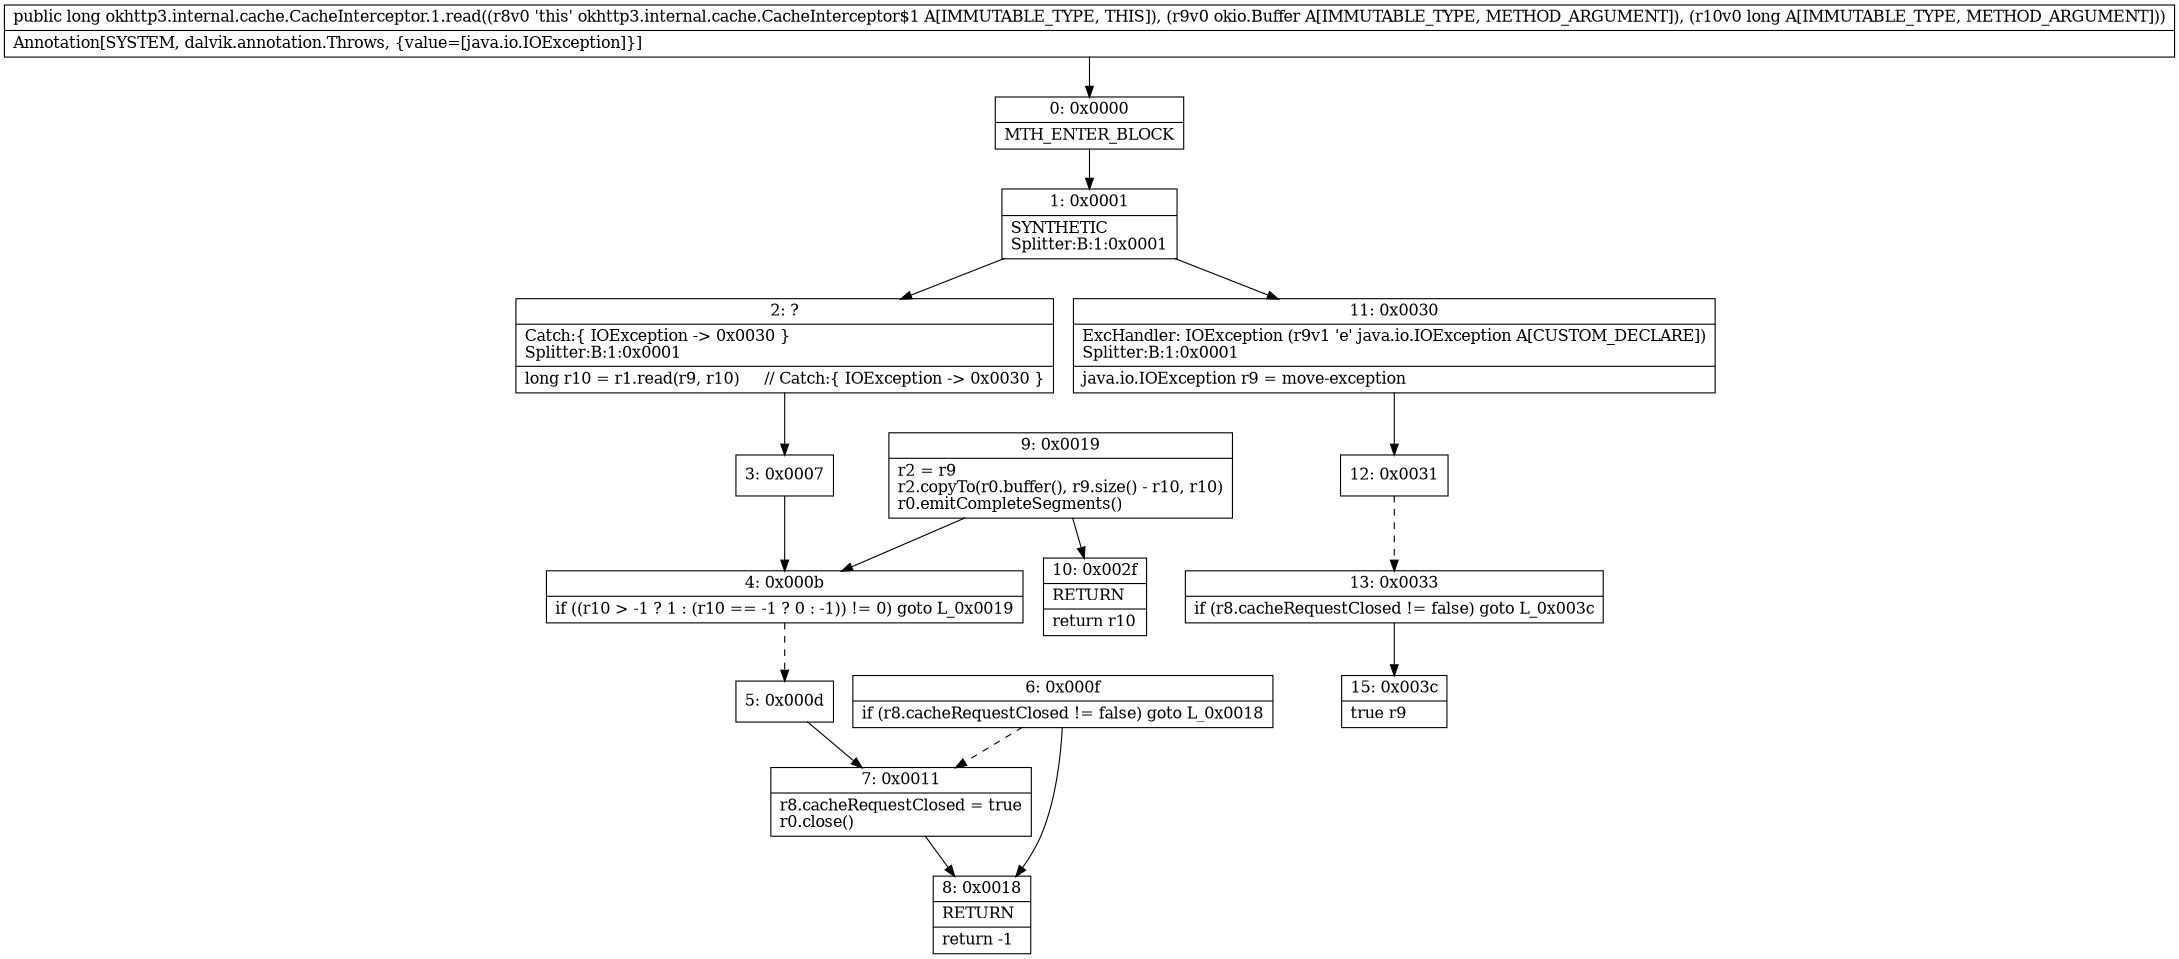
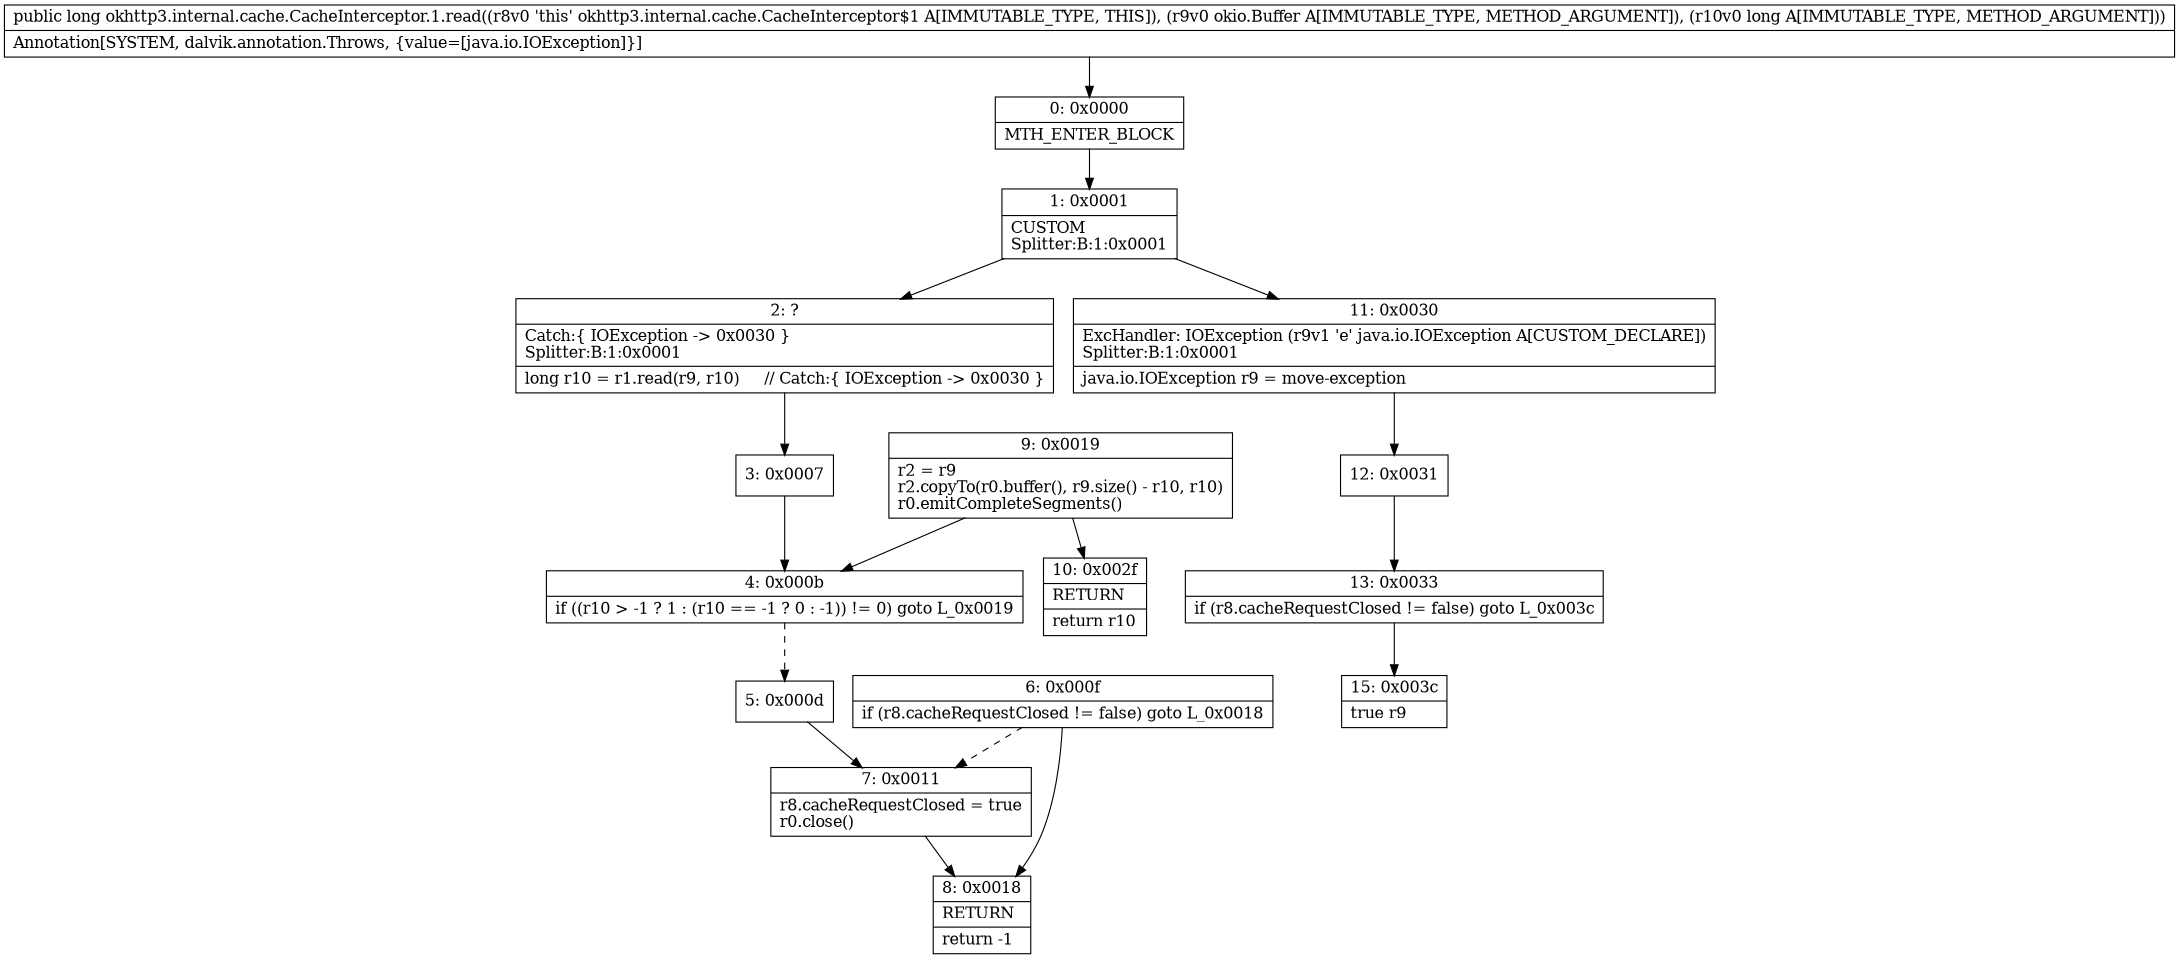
node "1: 0x0001": text "SYNTHETIC" -> "CUSTOM"
edge "12: 0x0031" -> "13: 0x0033": style dashed -> solid
